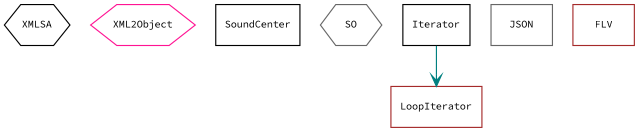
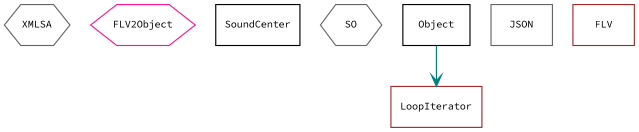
node "XMLSA": color black -> gray40
node "XML2Object": label "XML2Object" -> "FLV2Object"
node "Iterator": label "Iterator" -> "Object"
